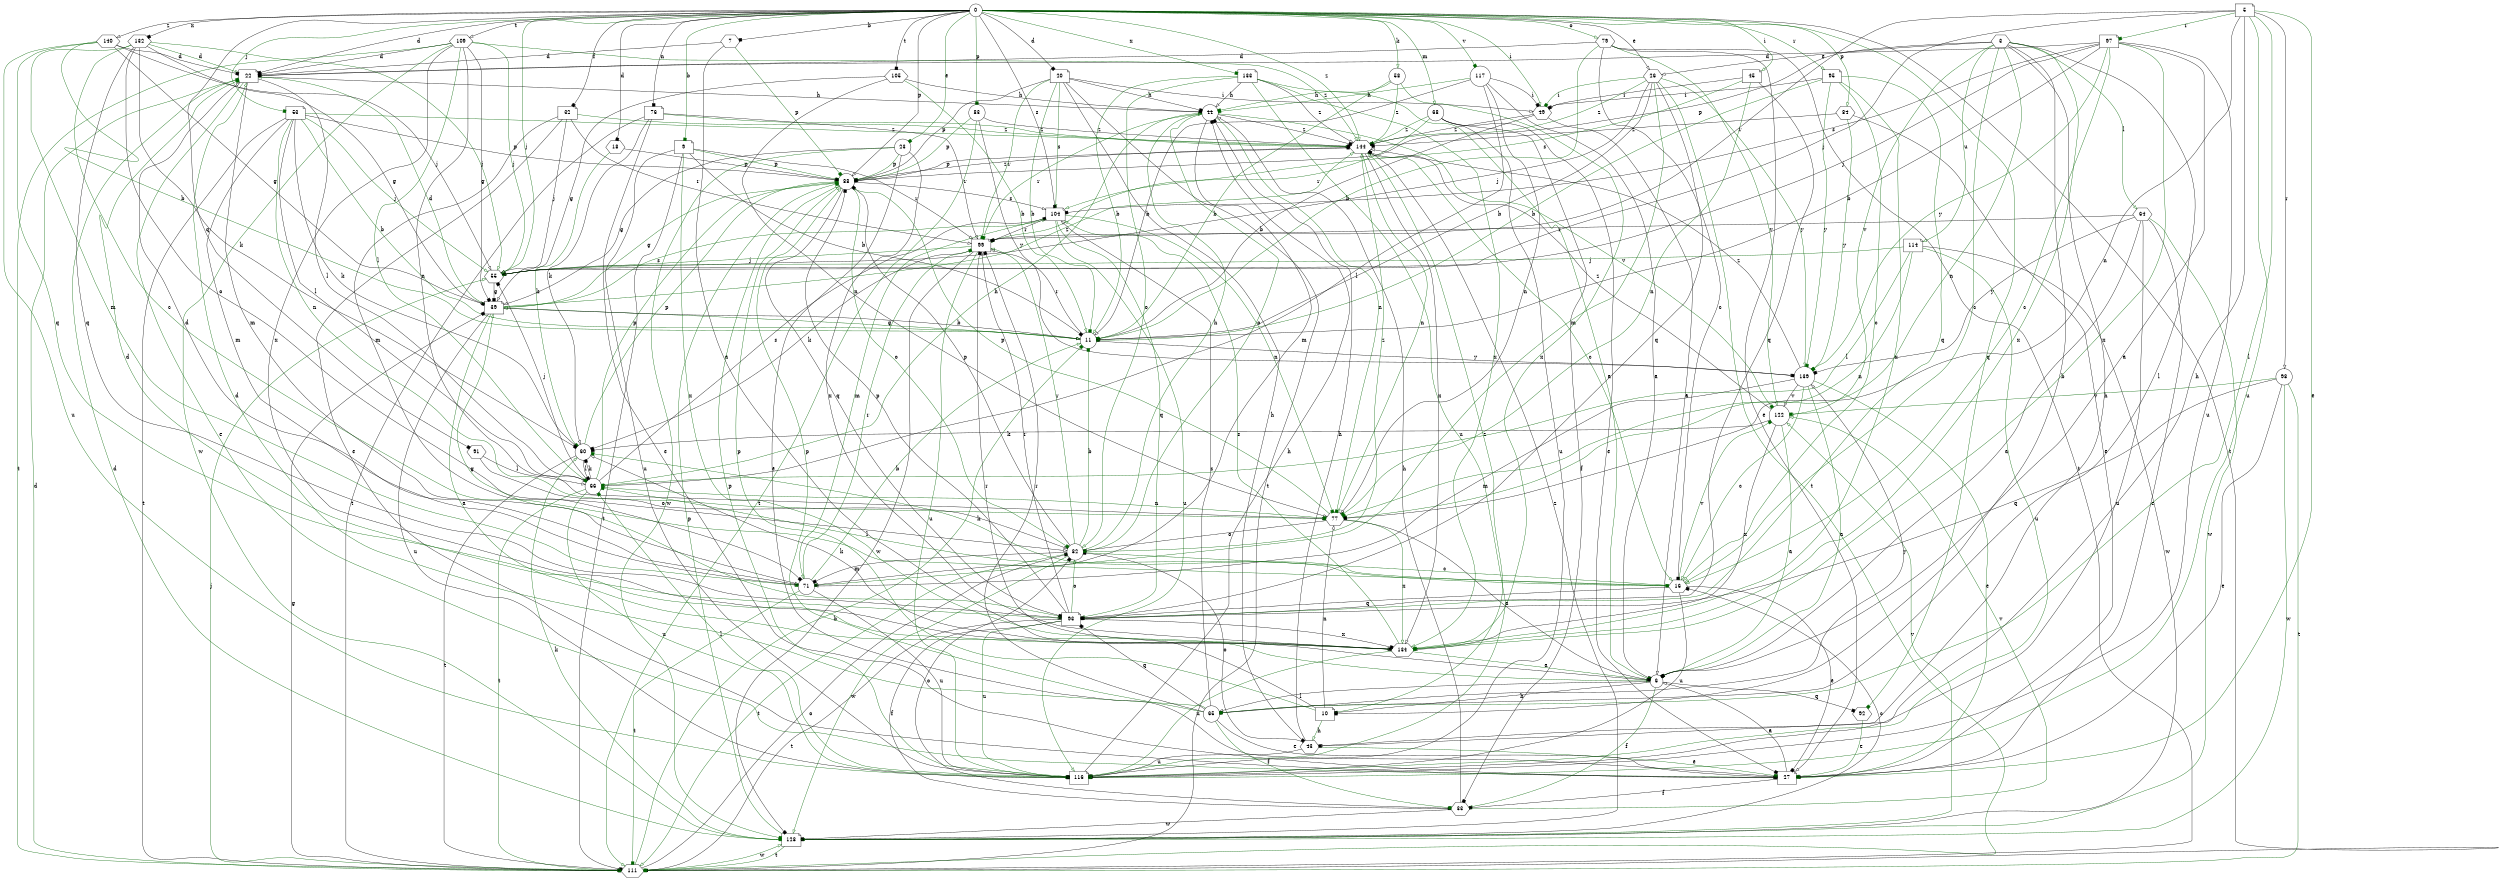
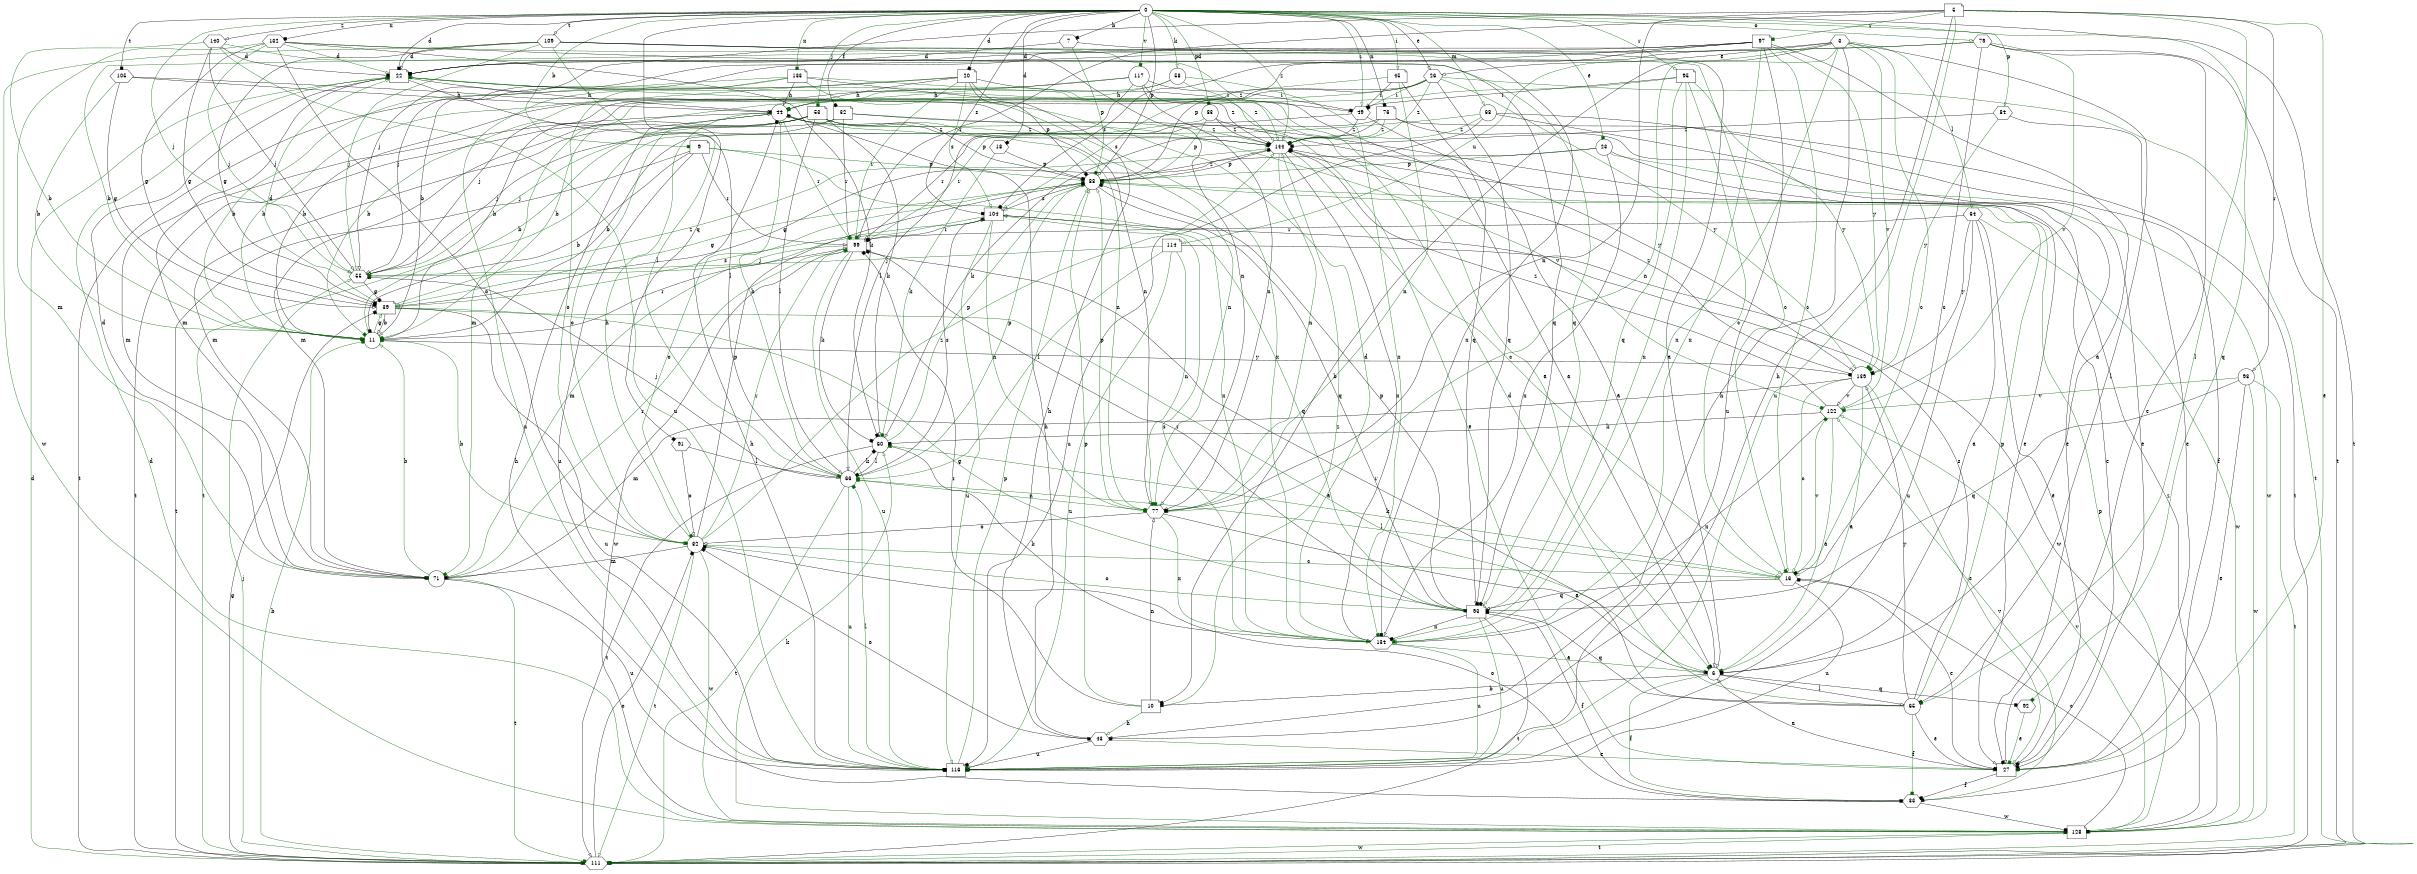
node "122": shape circle -> hexagon
edge "109" -> "111": removed, label "t"
